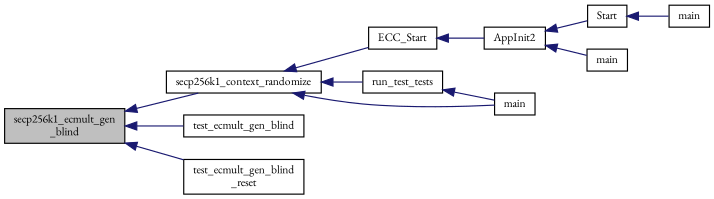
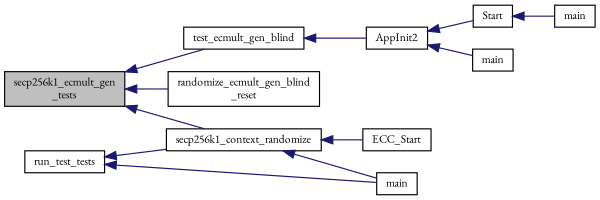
edge "AppInit2" -> "ECC_Start": now "AppInit2" -> "test_ecmult_gen_blind"
edge "run_test_tests" -> "secp256k1_context_randomize": reversed
node "secp256k1_ecmult_gen _blind": label "secp256k1_ecmult_gen _blind" -> "secp256k1_ecmult_gen _tests"
node "test_ecmult_gen_blind _reset": label "test_ecmult_gen_blind _reset" -> "randomize_ecmult_gen_blind _reset"
